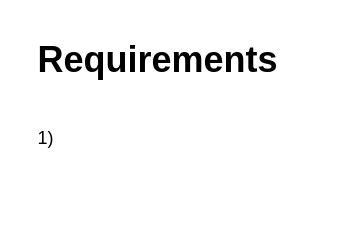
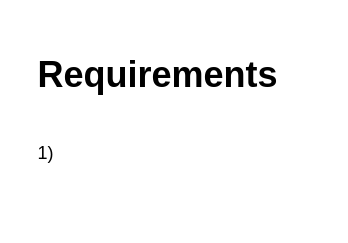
node "Requirements 1)": moved (173, 121) -> (173, 136)
